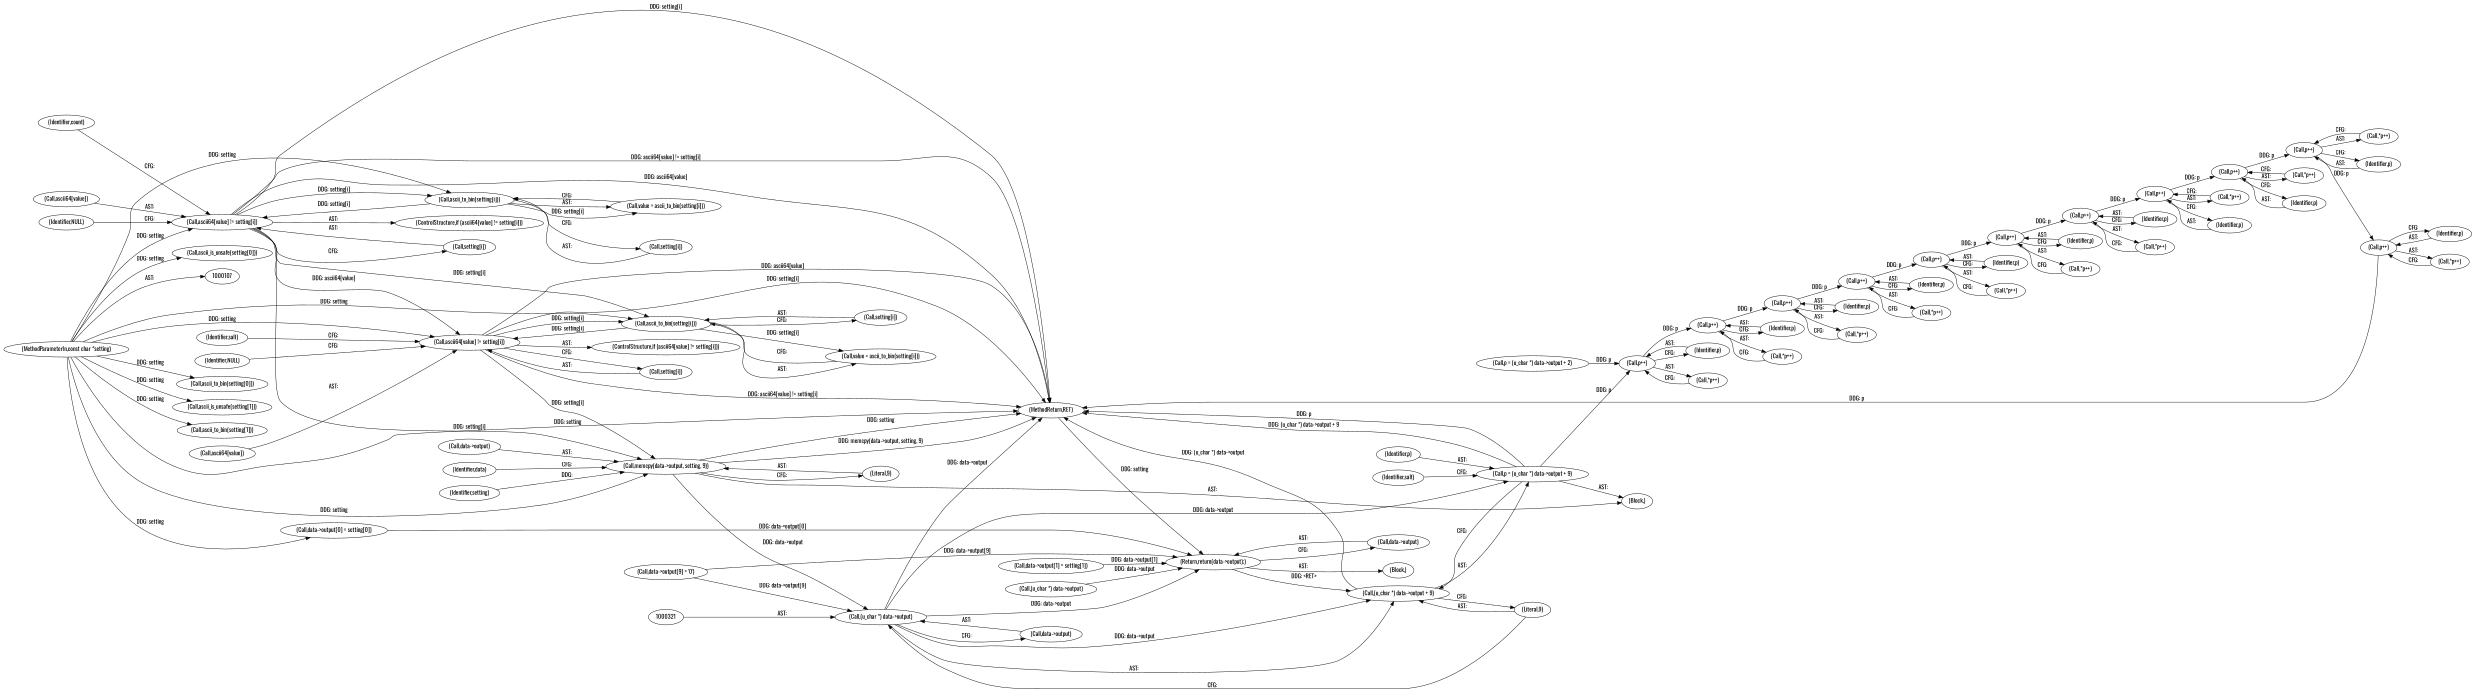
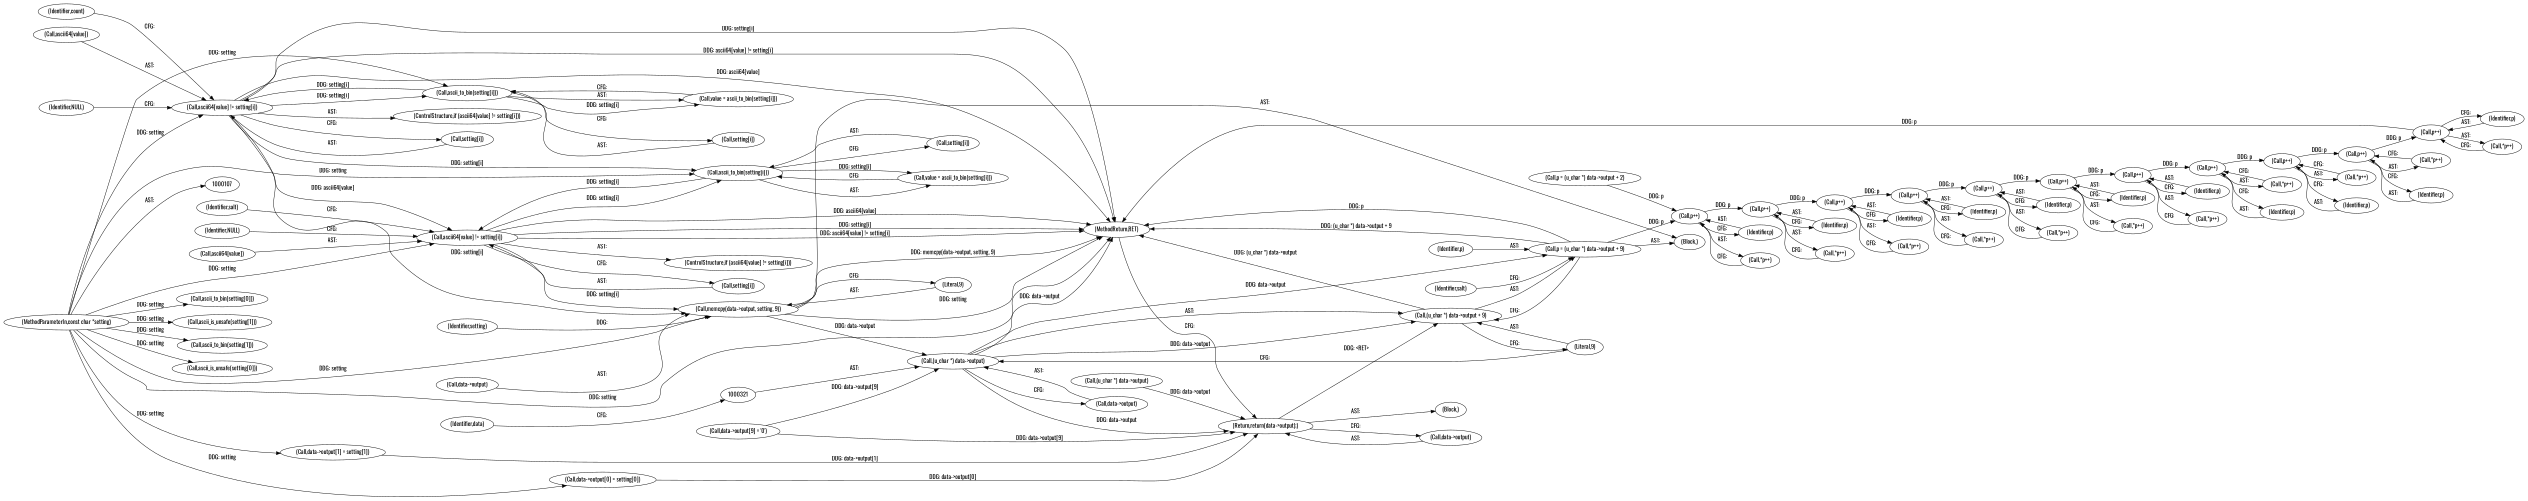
edge "(MethodParameterIn,const char *setting)" -> "(Call,data->output[1] = setting[1])": added, label "DDG: setting"
edge "(Identifier,data)" -> "(Call,memcpy(data->output, setting, 9))": now "(Identifier,data)" -> "1000321"
edge "(MethodReturn,RET)" -> "(Return,return(data->output);)": label "DDG: setting" -> "CFG: "
